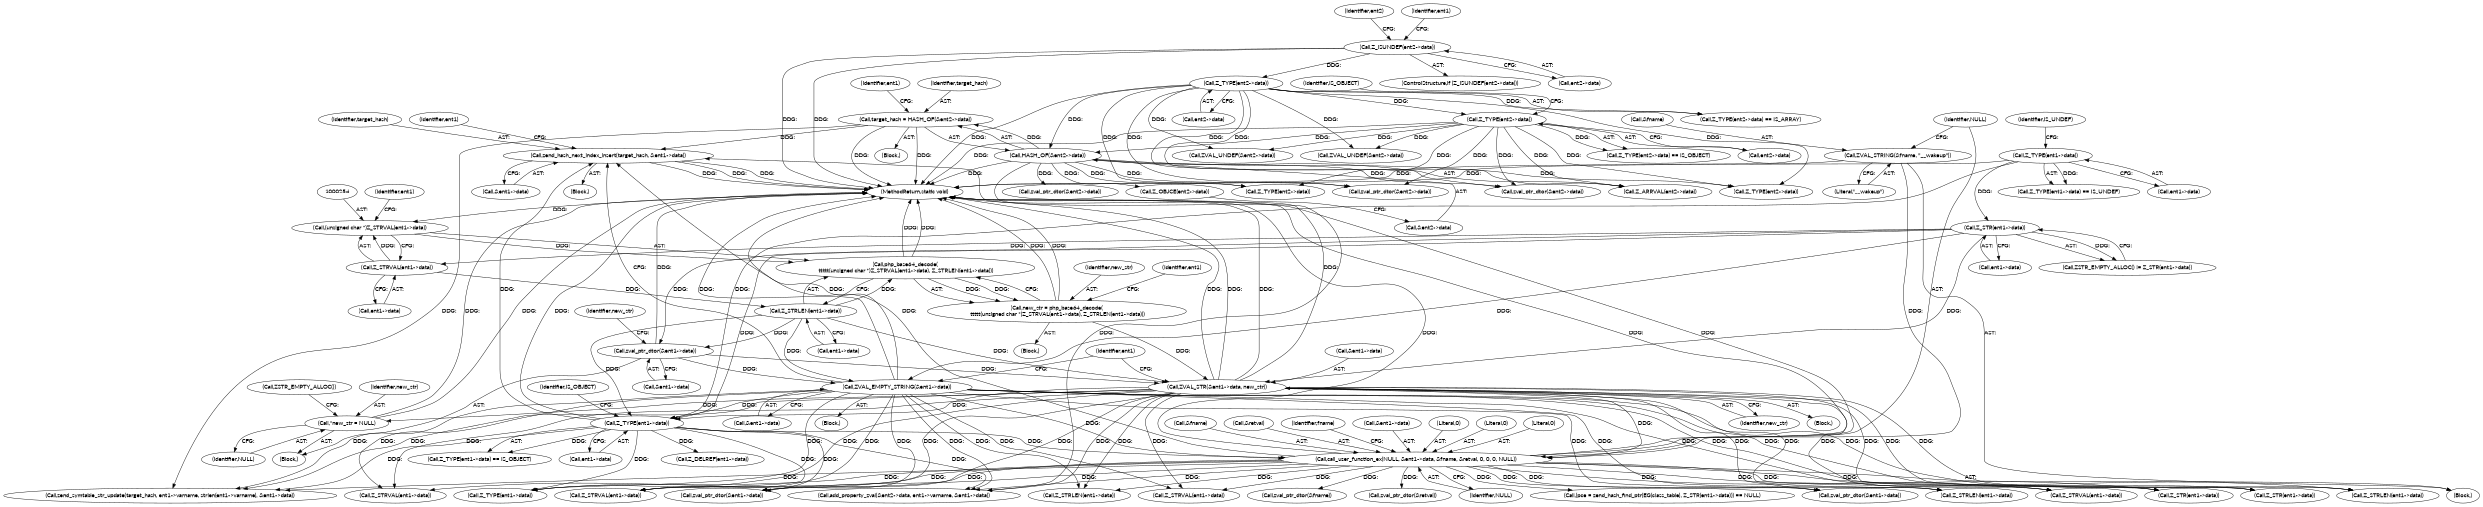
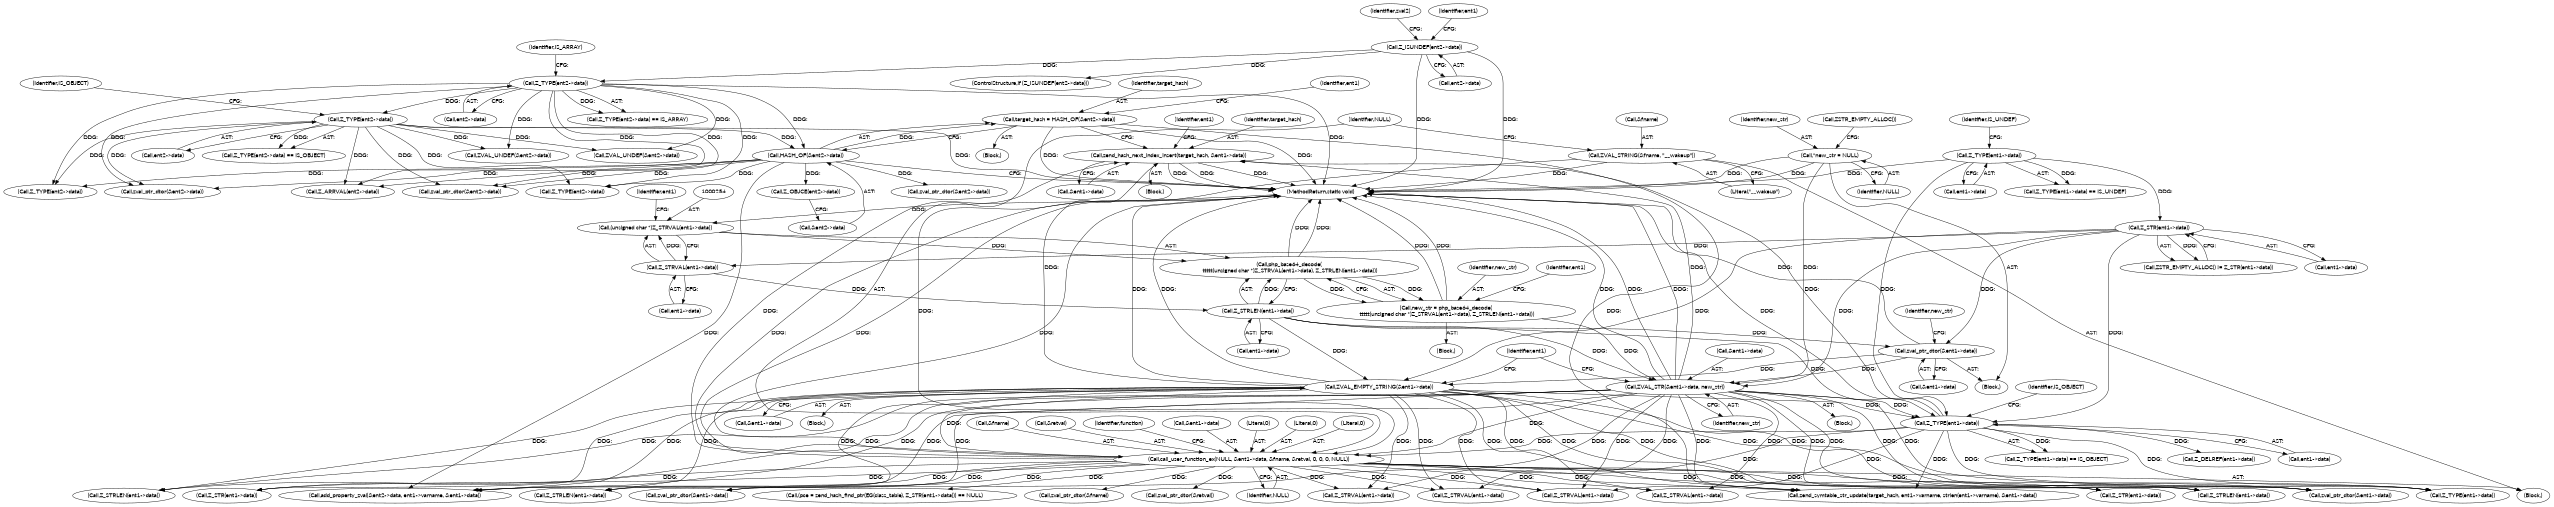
node "(Identifier,ent2)": label "(Identifier,ent2)" -> "(Identifier,zval2)"
node "(Identifier,IS_ARRAY)": added
edge "(Call,Z_ISUNDEF(ent2->data))" -> "(ControlStructure,if (Z_ISUNDEF(ent2->data)))": label "AST: " -> "DDG: "
edge "(Call,target_hash = HASH_OF(&ent2->data))" -> "(Call,zend_hash_next_index_insert(target_hash, &ent1->data))": label "DDG: " -> "CFG: "
edge "(Call,target_hash = HASH_OF(&ent2->data))" -> "(Call,HASH_OF(&ent2->data))": label "AST: " -> "CFG: "
edge "(Call,HASH_OF(&ent2->data))" -> "(MethodReturn,static void)": label "DDG: " -> "CFG: "
edge "(Call,HASH_OF(&ent2->data))" -> "(Call,Z_ARRVAL(ent2->data))": label "AST: " -> "DDG: "
edge "(Call,ZVAL_EMPTY_STRING(&ent1->data))" -> "(Call,zend_hash_next_index_insert(target_hash, &ent1->data))": label "CFG: " -> "DDG: "
edge "(Call,ZVAL_STR(&ent1->data, new_str))" -> "(Call,*new_str = NULL)": reversed
node "(Identifier,fname)": label "(Identifier,fname)" -> "(Identifier,function)"
